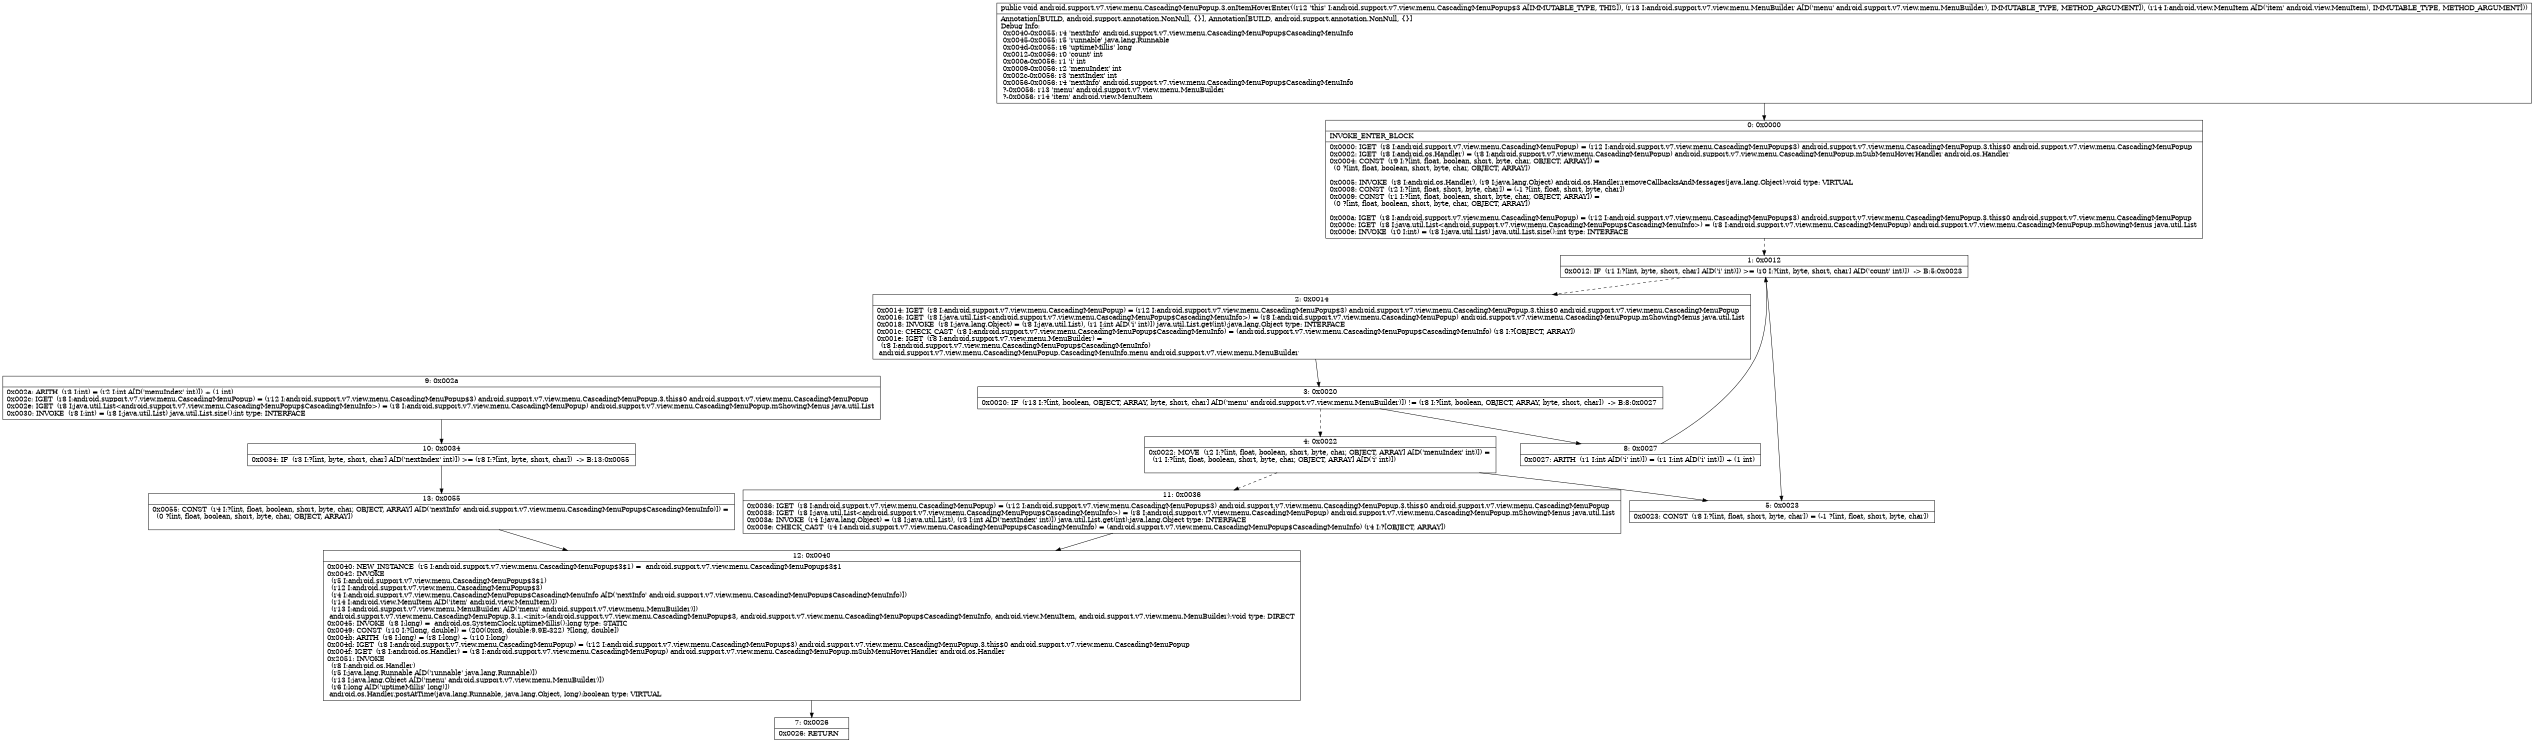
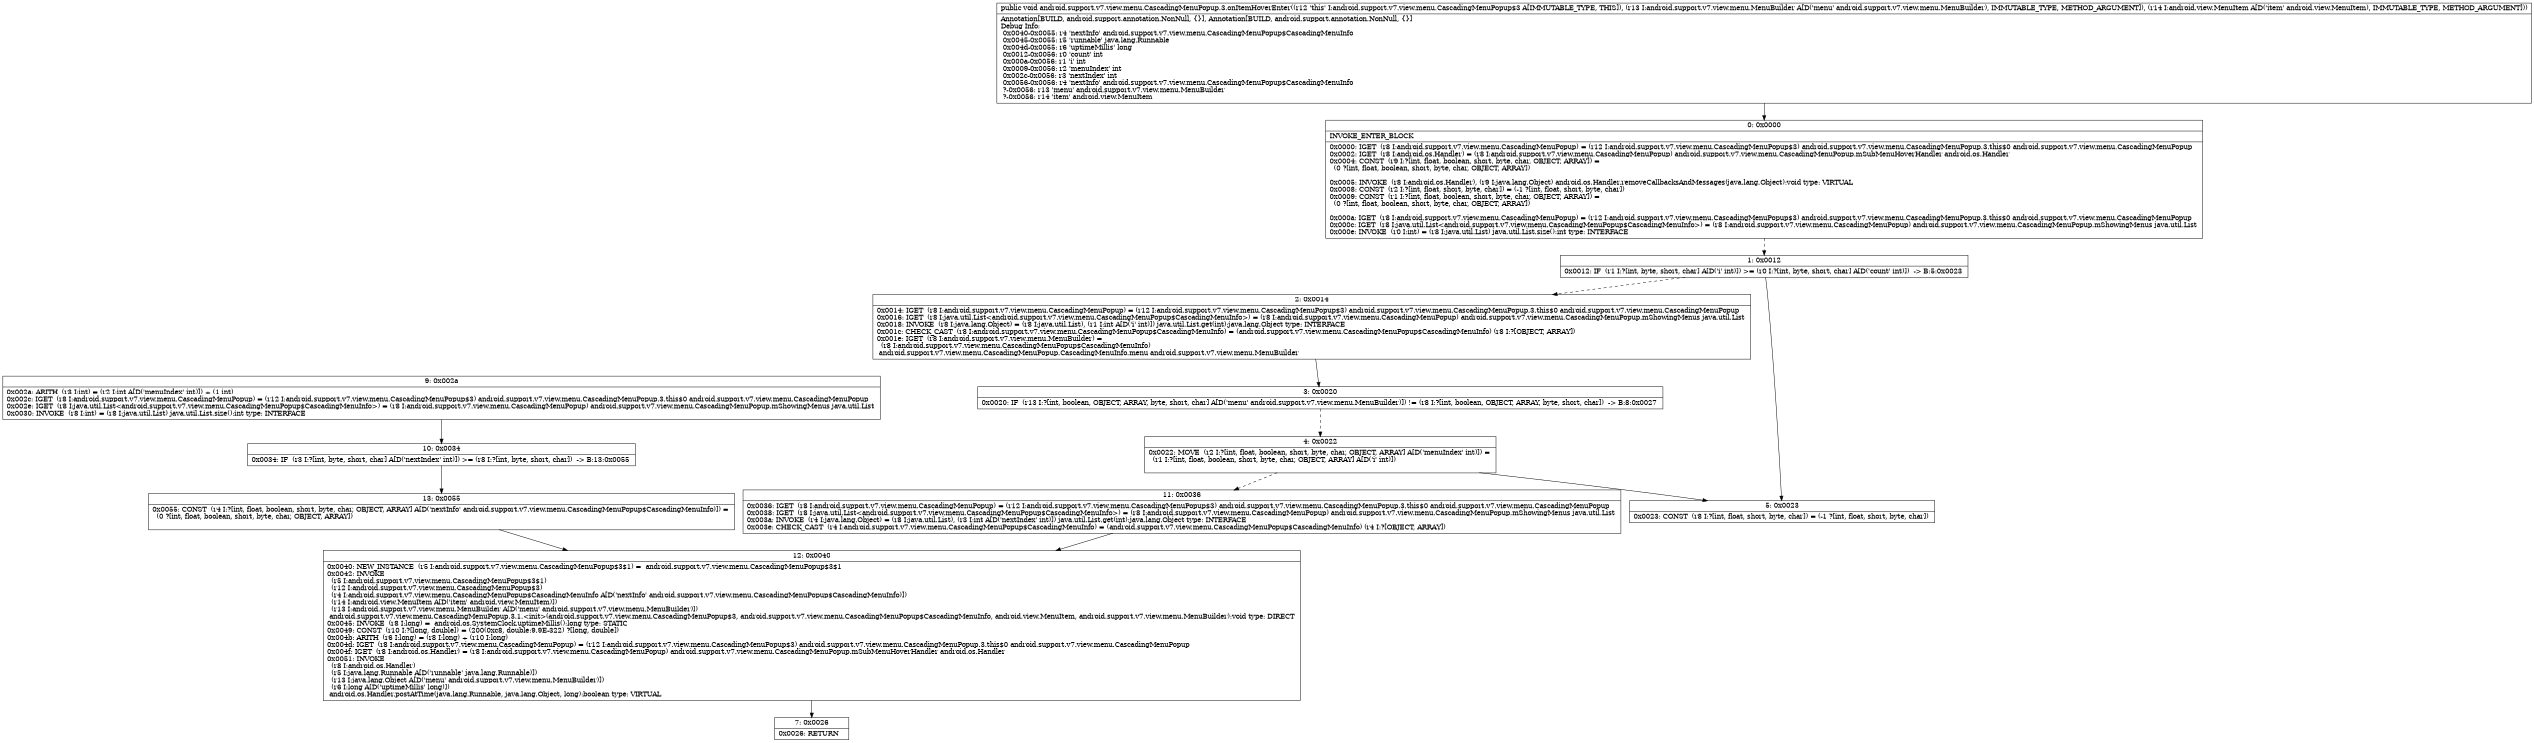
node "8: 0x0027": removed
node "12: 0x0040": text "0x2051: INVOKE" -> "0x0051: INVOKE"
